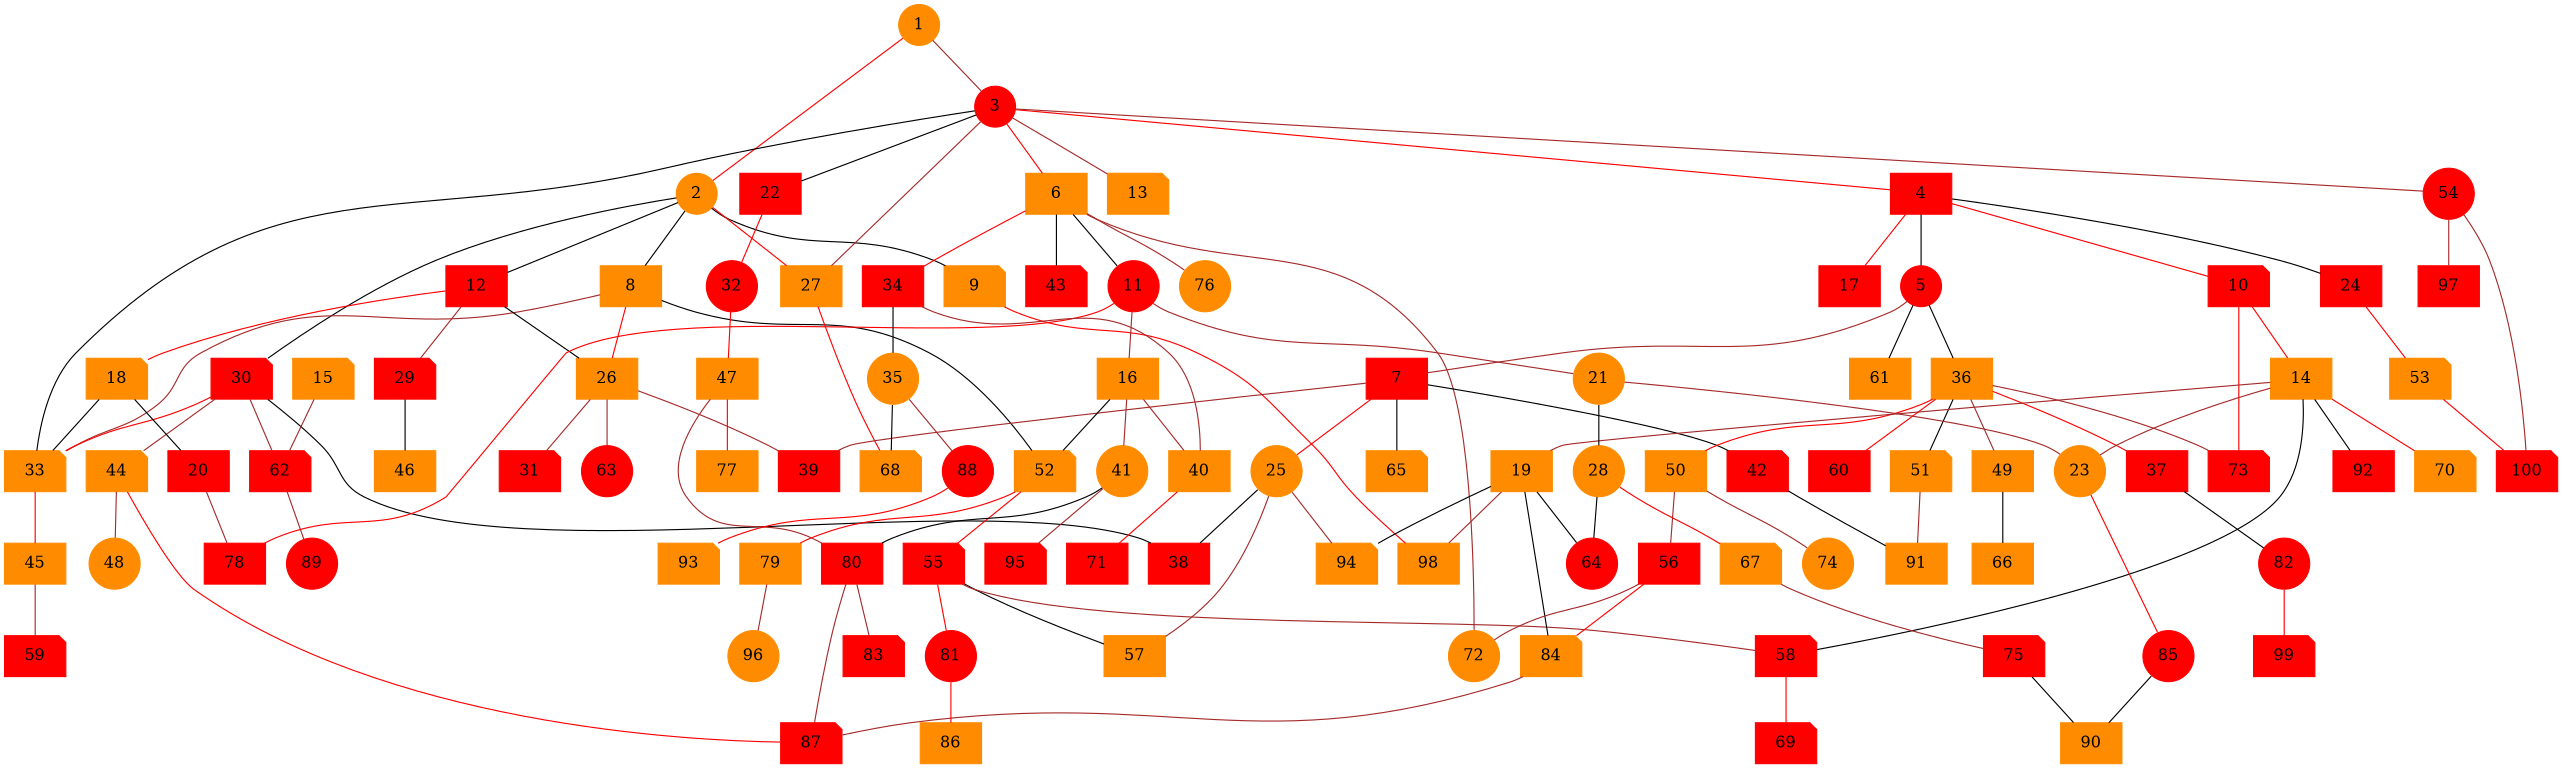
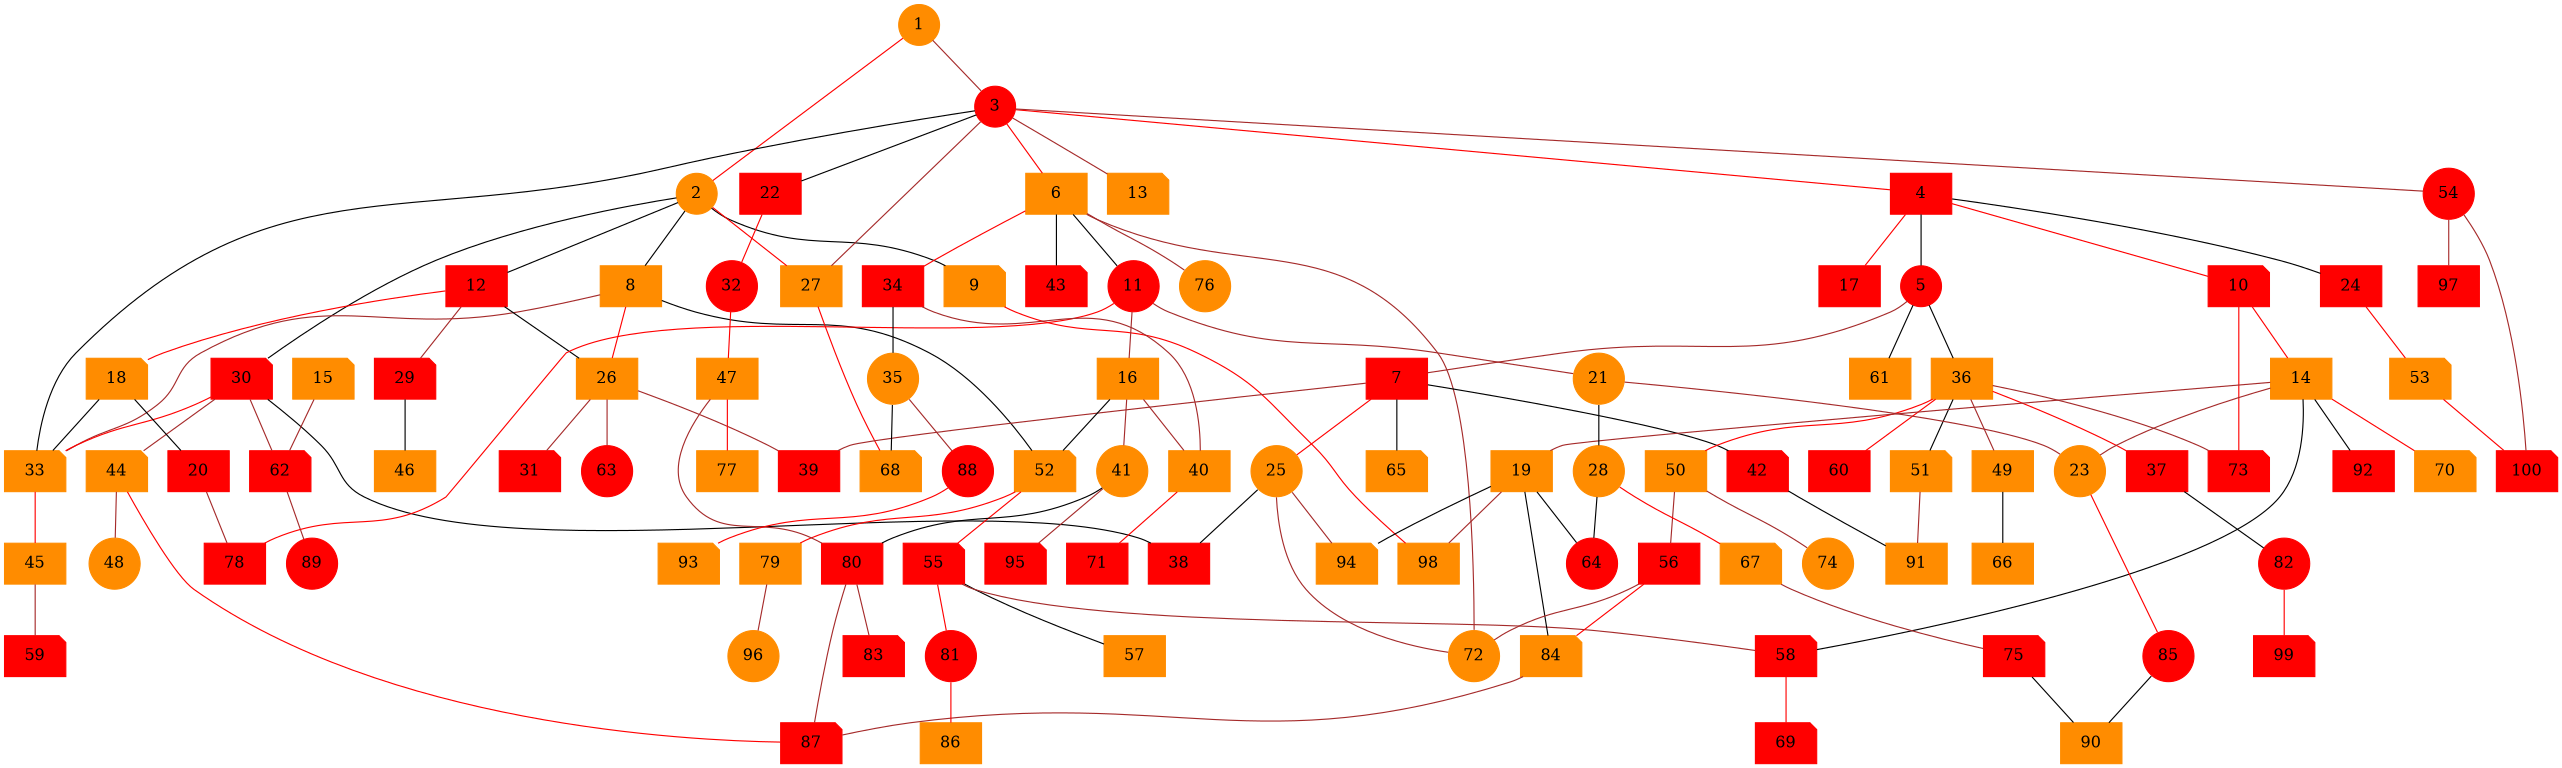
edge "25" -- "57": now "25" -- "72"
